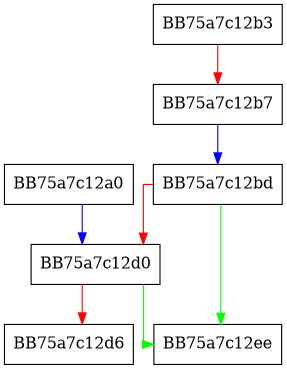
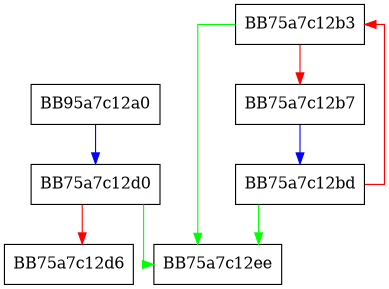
edge "BB75a7c12b3" -> "BB75a7c12ee": added
node "BB75a7c12a0": label "BB75a7c12a0" -> "BB95a7c12a0"
edge "BB75a7c12bd" -> "BB75a7c12d0": now "BB75a7c12bd" -> "BB75a7c12b3"
